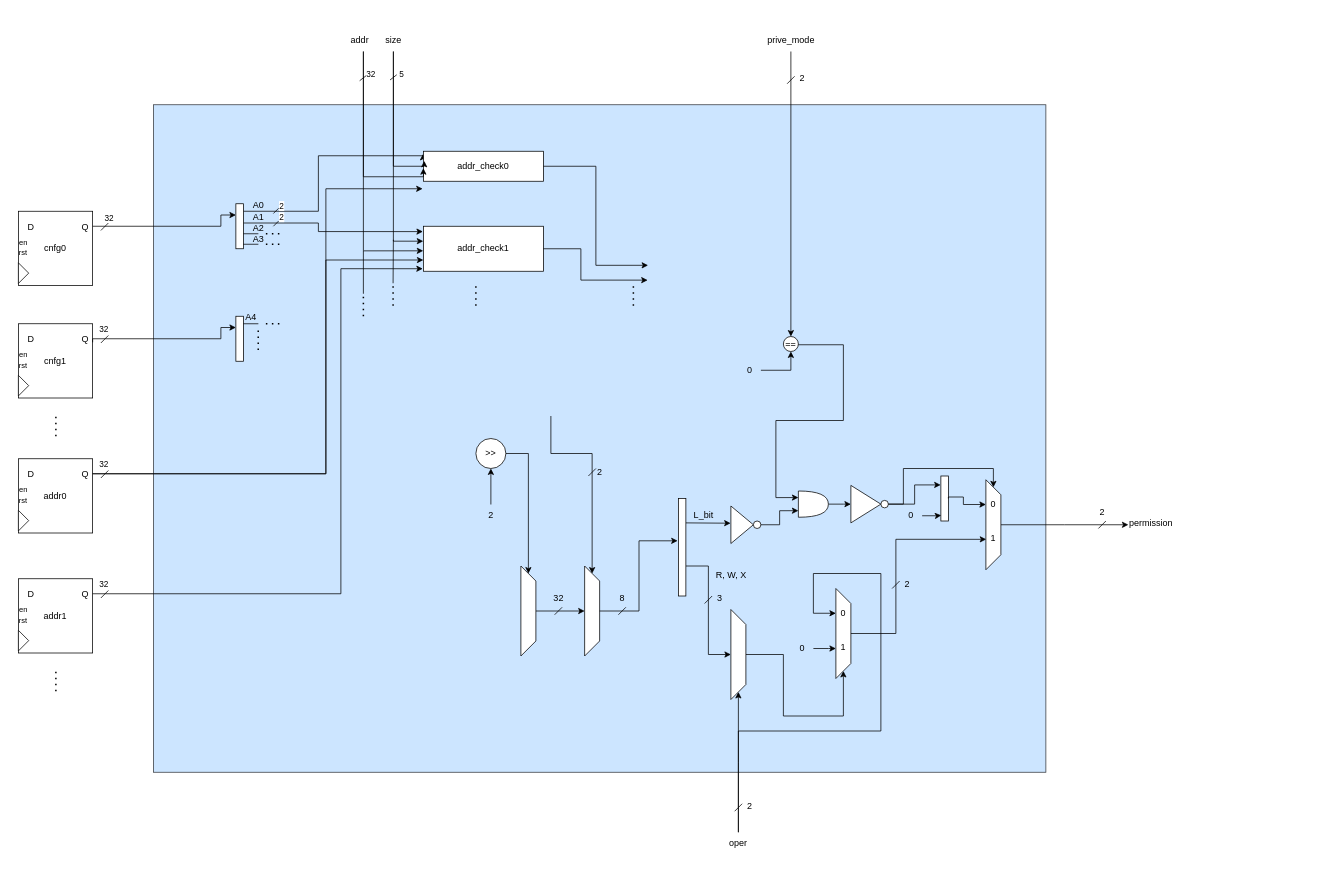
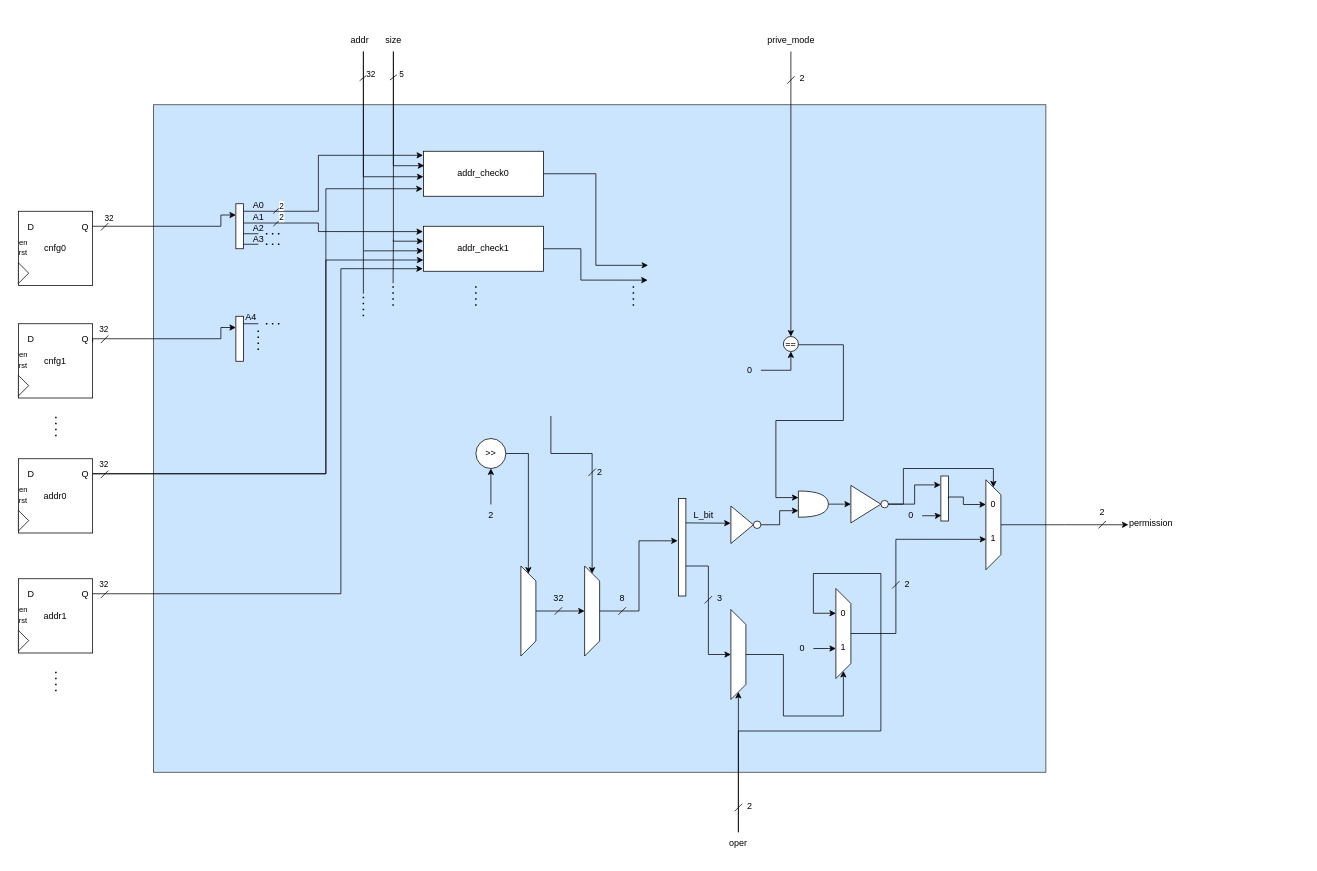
node "addr_check0": size 120x30 -> 120x45
node "R, W, X": removed
